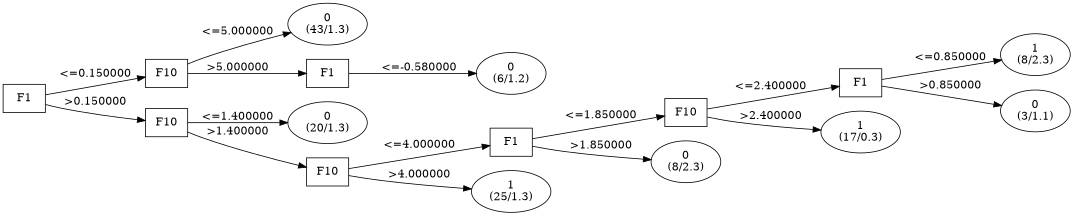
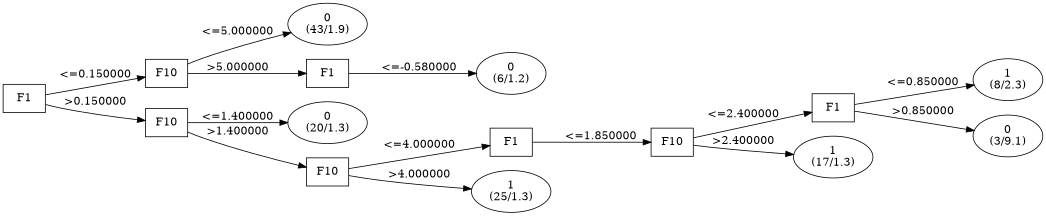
node "0 (43/1.3)": label "0 (43/1.3)" -> "0 (43/1.9)"
node "0 (3/1.1)": label "0 (3/1.1)" -> "0 (3/9.1)"
node "1 (17/0.3)": label "1 (17/0.3)" -> "1 (17/1.3)"
node "0 (8/2.3)": removed
